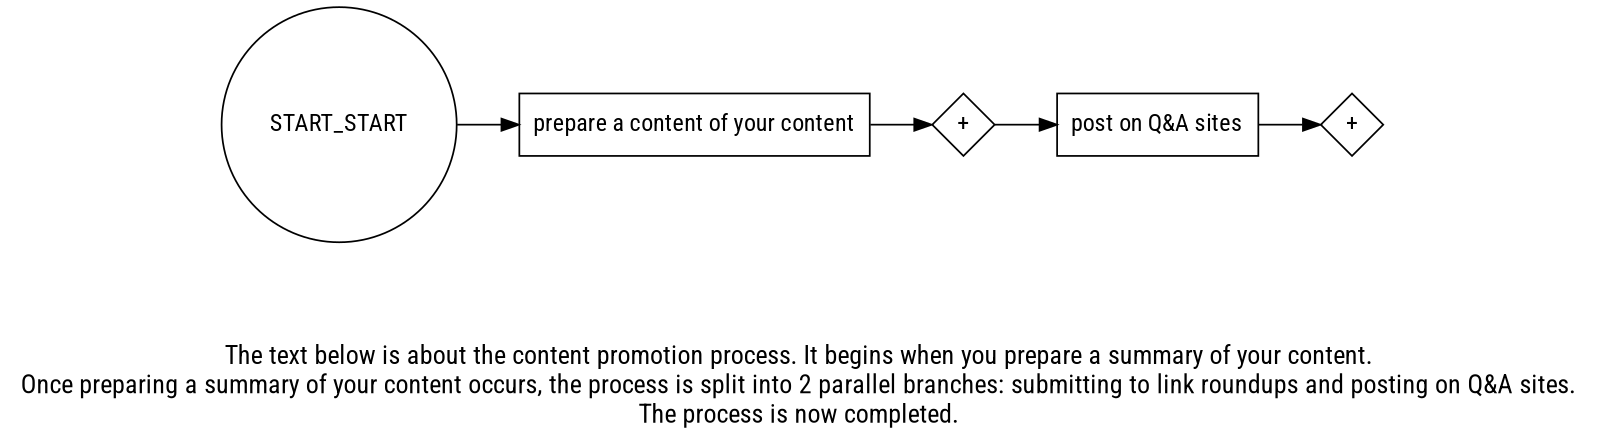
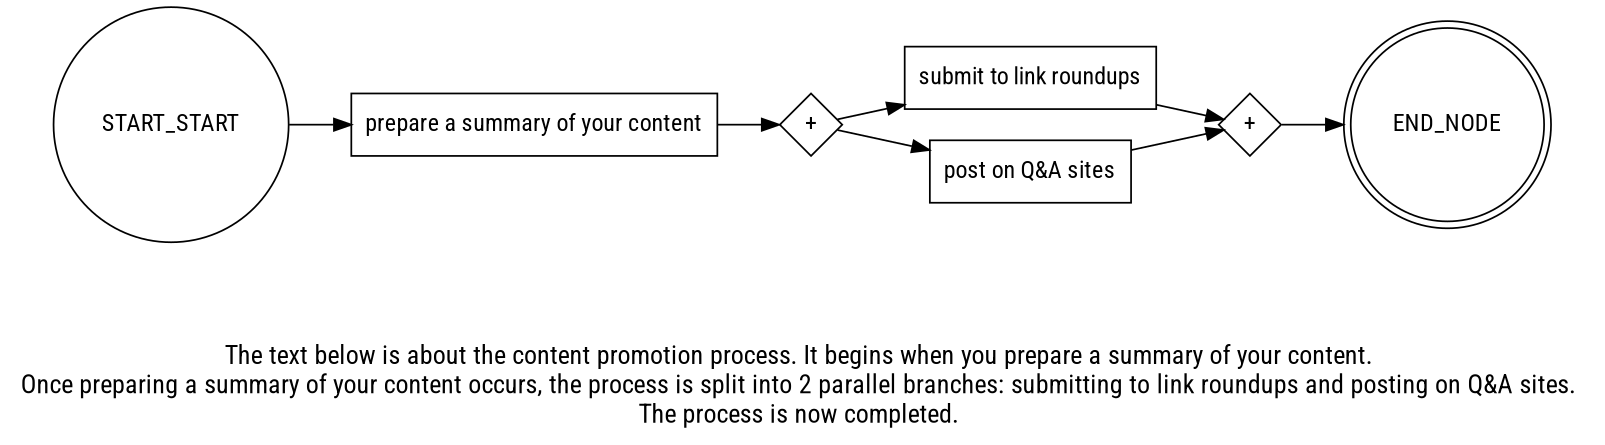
node "submit to link roundups": added
node "prepare a content of your content": label "prepare a content of your content" -> "prepare a summary of your content"
node "END_NODE": added
